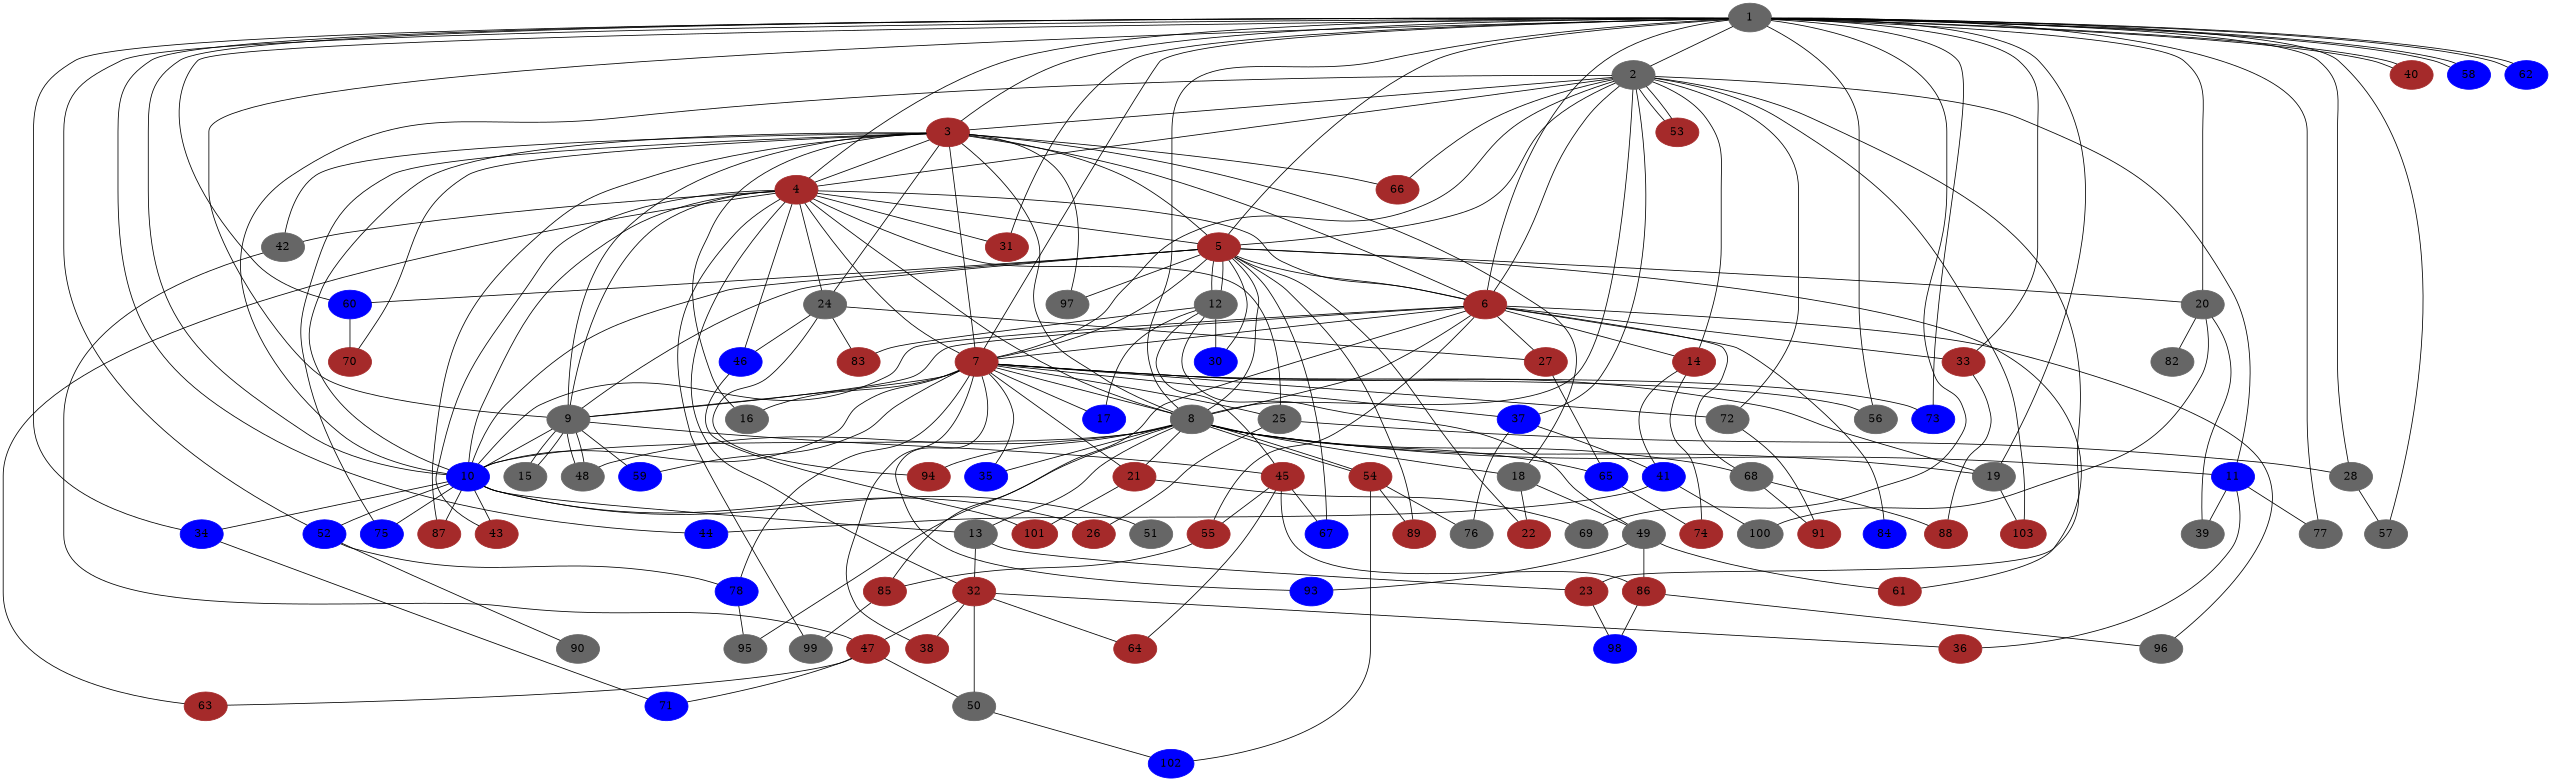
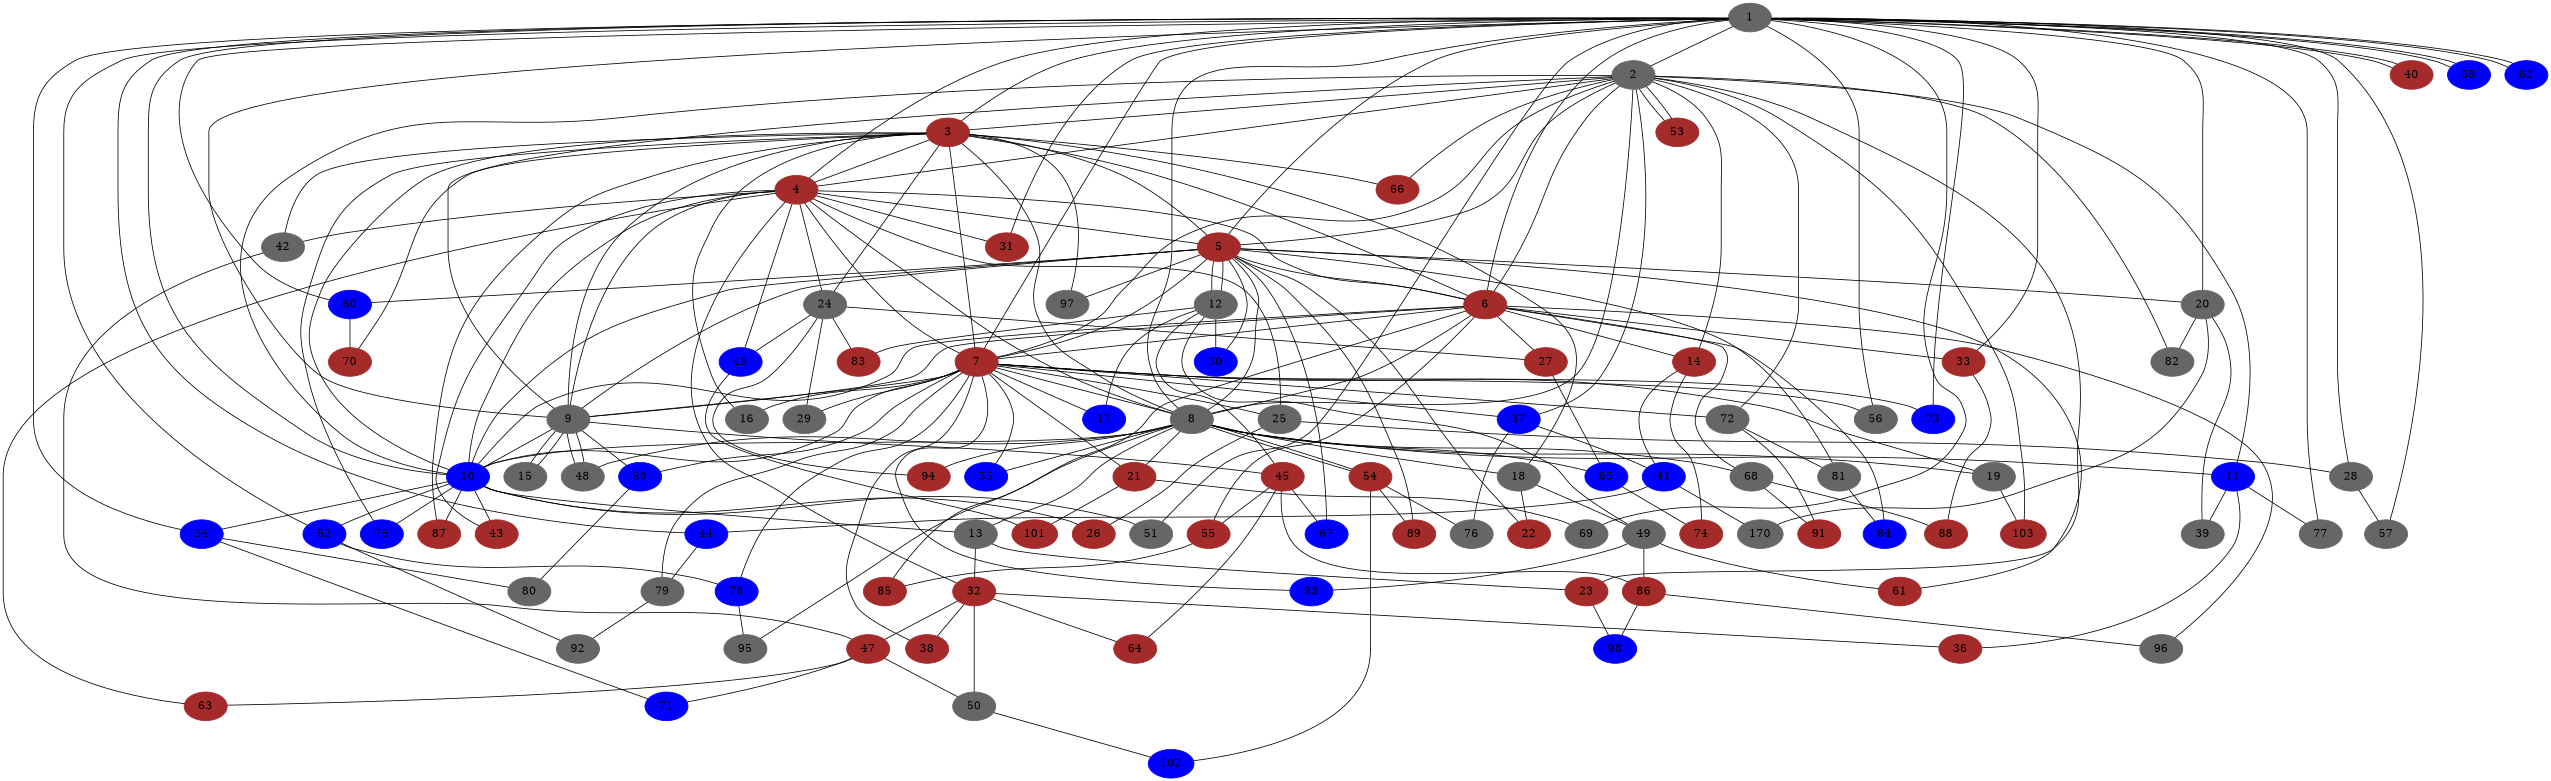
edge "2" -- "82": added
edge "2" -- "9": added
edge "1" -- "19": now "1" -- "51"
node "29": added
node "81": added
node "100": label "100" -> "170"
node "80": added
node "79": added
node "90": label "90" -> "92"
node "99": removed
